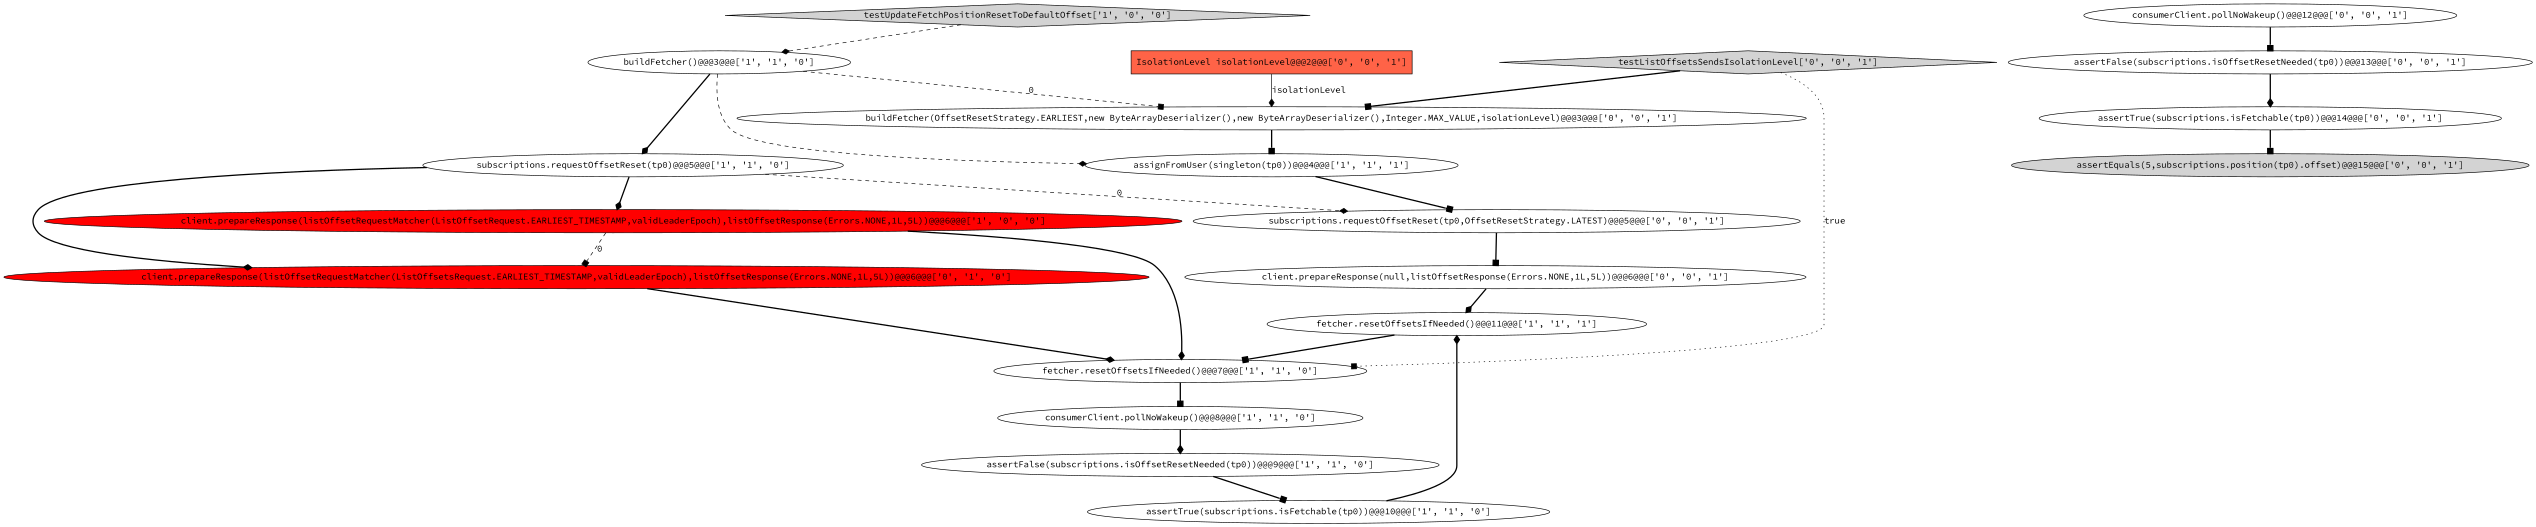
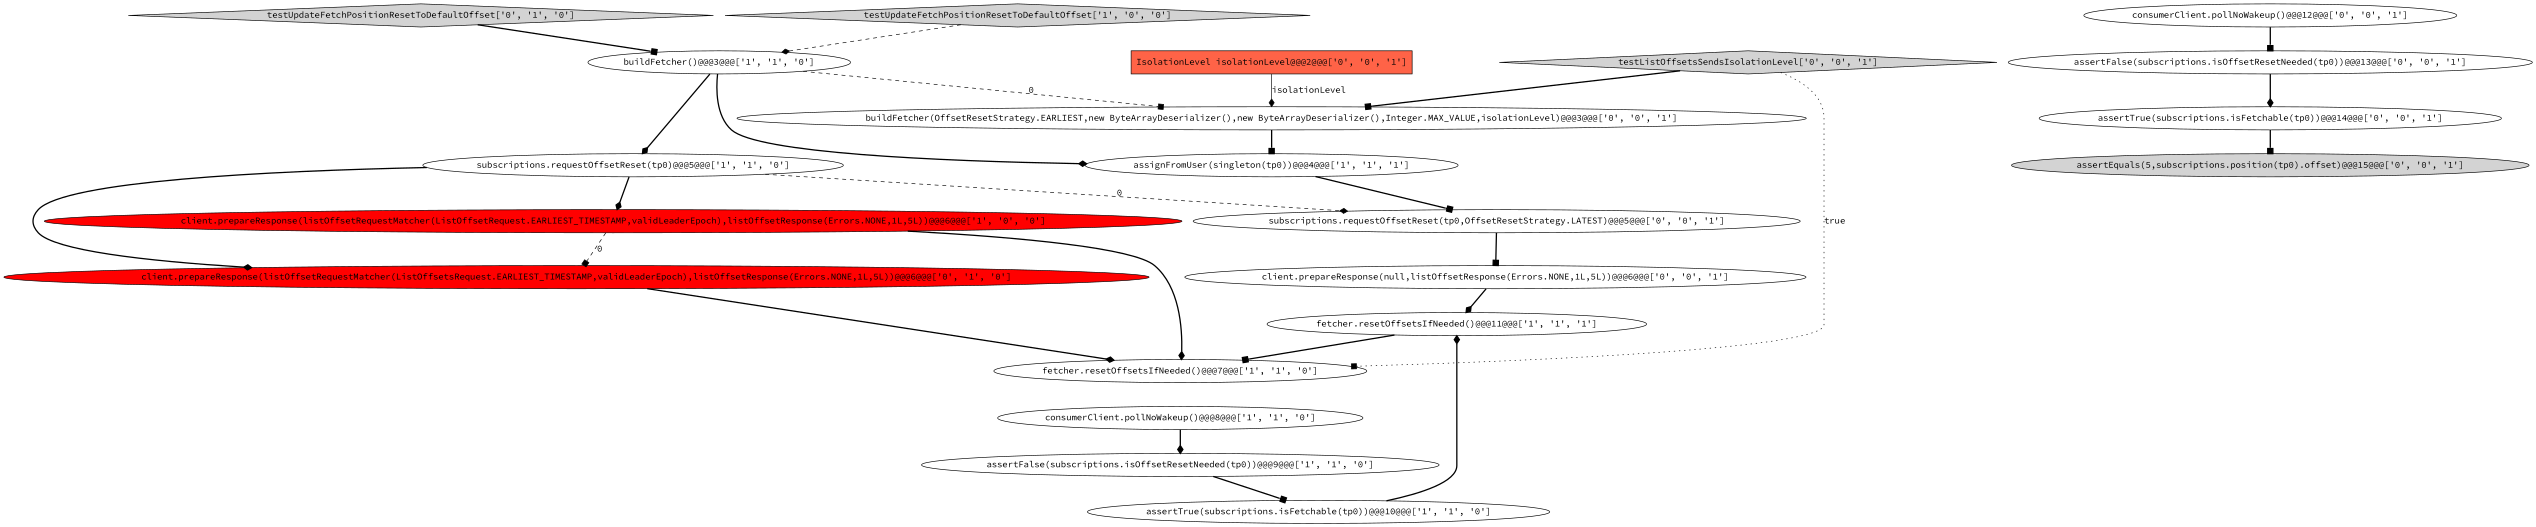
node "testUpdateFetchPositionResetToDefaultOffset['0', '1', '0']": added
edge "buildFetcher()@@@3@@@['1', '1', '0']" -> "assignFromUser(singleton(tp0))@@@4@@@['1', '1', '1']": style dashed -> bold
edge "fetcher.resetOffsetsIfNeeded()@@@7@@@['1', '1', '0']" -> "consumerClient.pollNoWakeup()@@@8@@@['1', '1', '0']": removed
